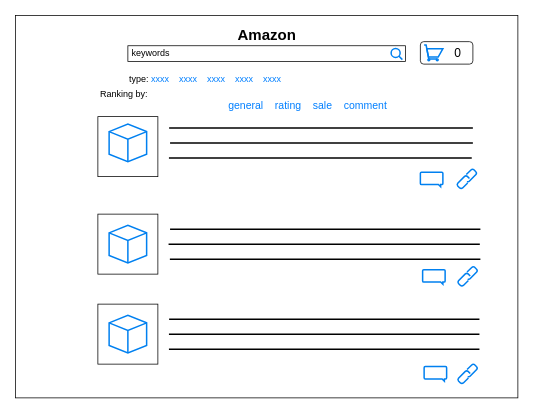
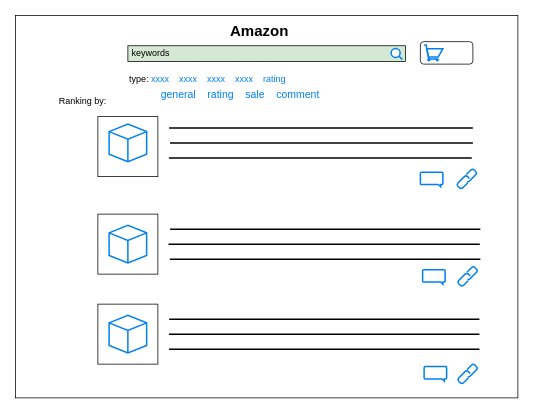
node "Amazon": moved (267, 34) -> (259, 30)
node "0": removed
node "keywords": fillcolor #ffffff -> #d5e8d4
node "type: xxxx xxxx xxxx xxxx xxxx": label "type: xxxx xxxx xxxx xxxx xxxx" -> "type: xxxx xxxx xxxx xxxx rating"
node "Ranking by:": moved (124, 94) -> (83, 102)
node "general rating sale comment": moved (308, 105) -> (240, 94)
